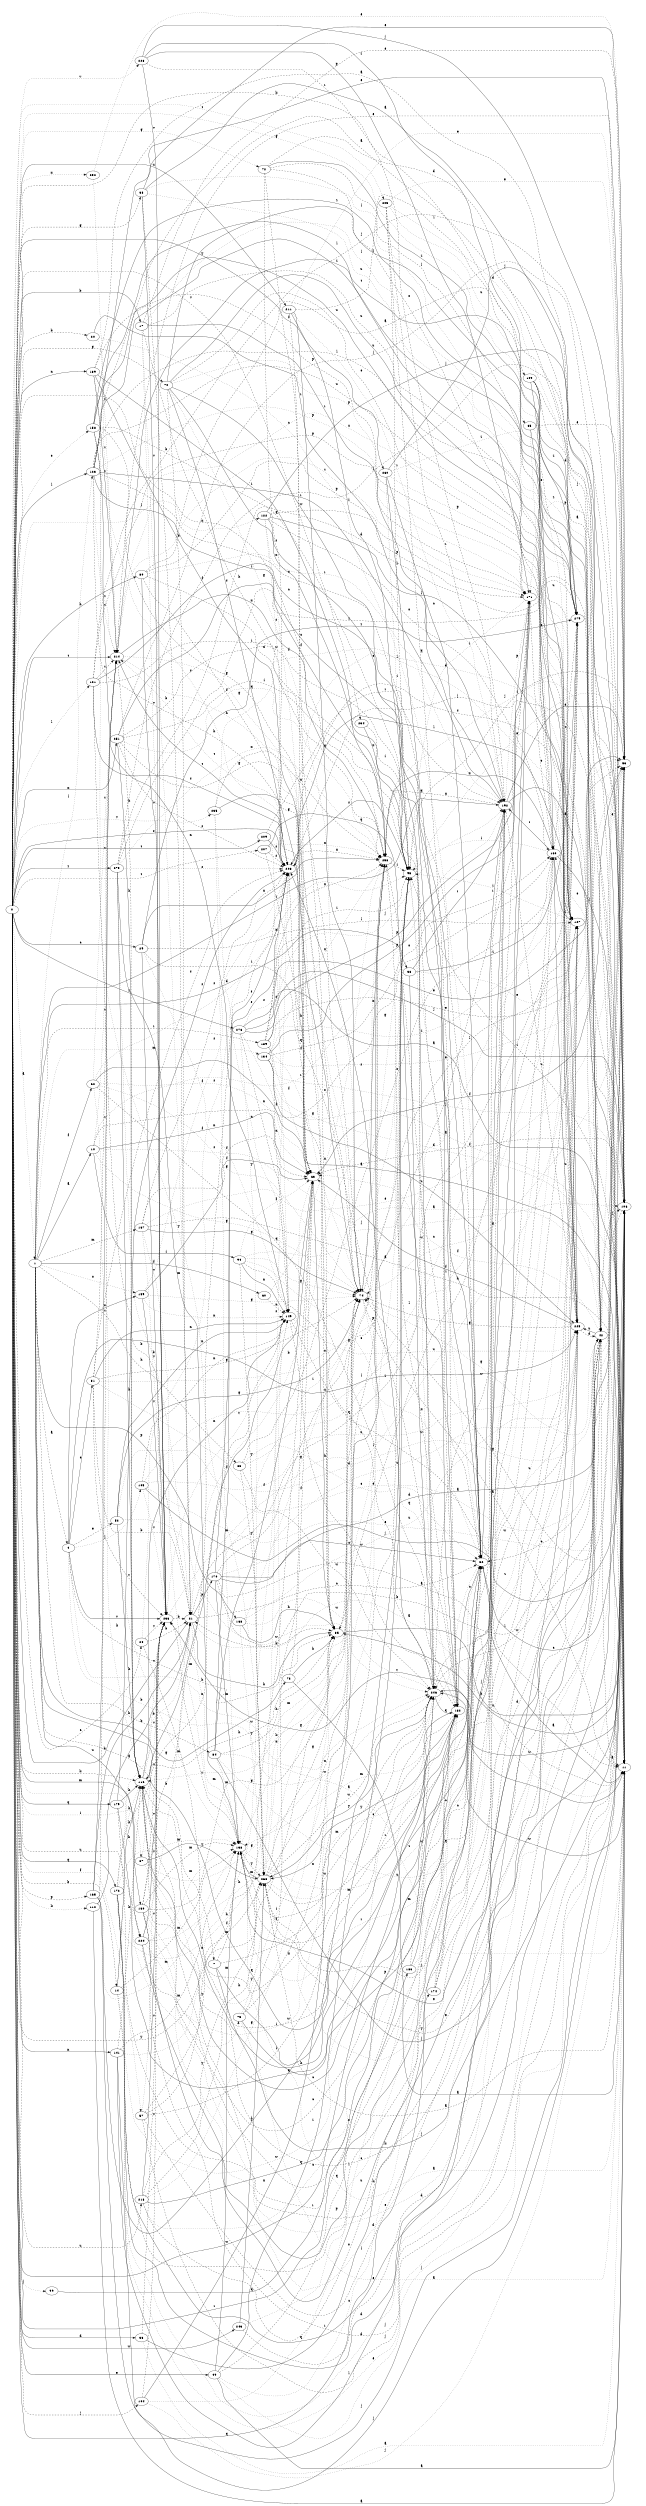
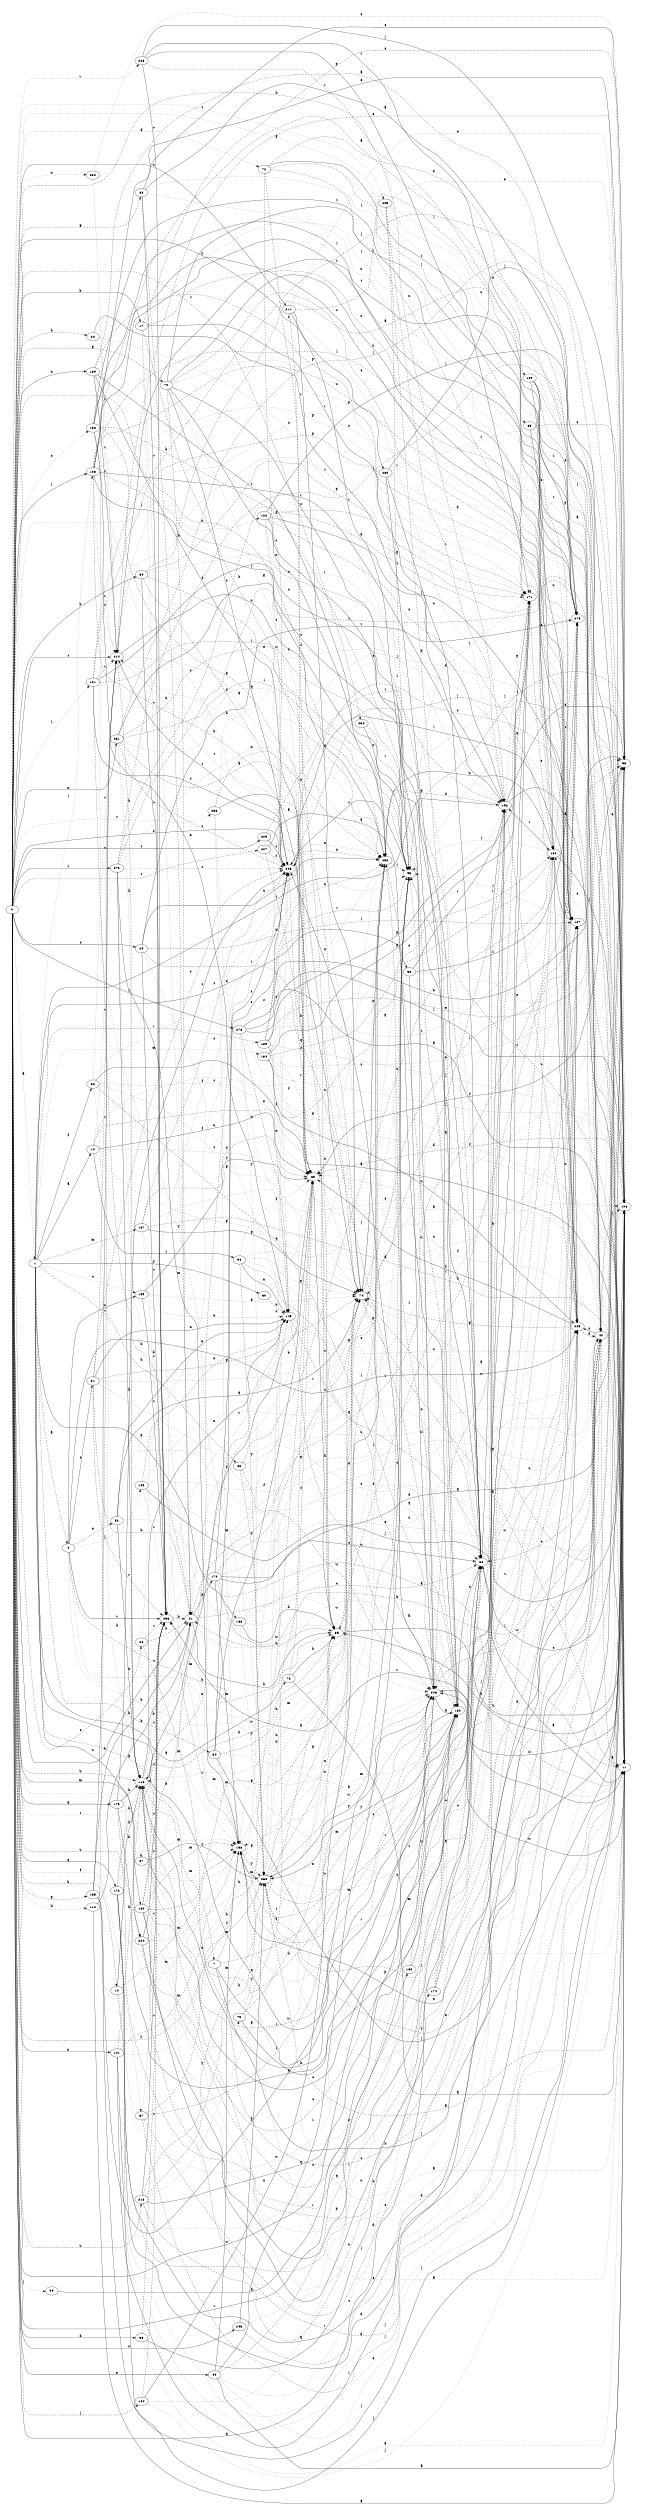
edge "189" -> "192": now "189" -> "106"
edge "251" -> "116": style solid -> dotted
edge "57" -> "268": removed, label "y"
